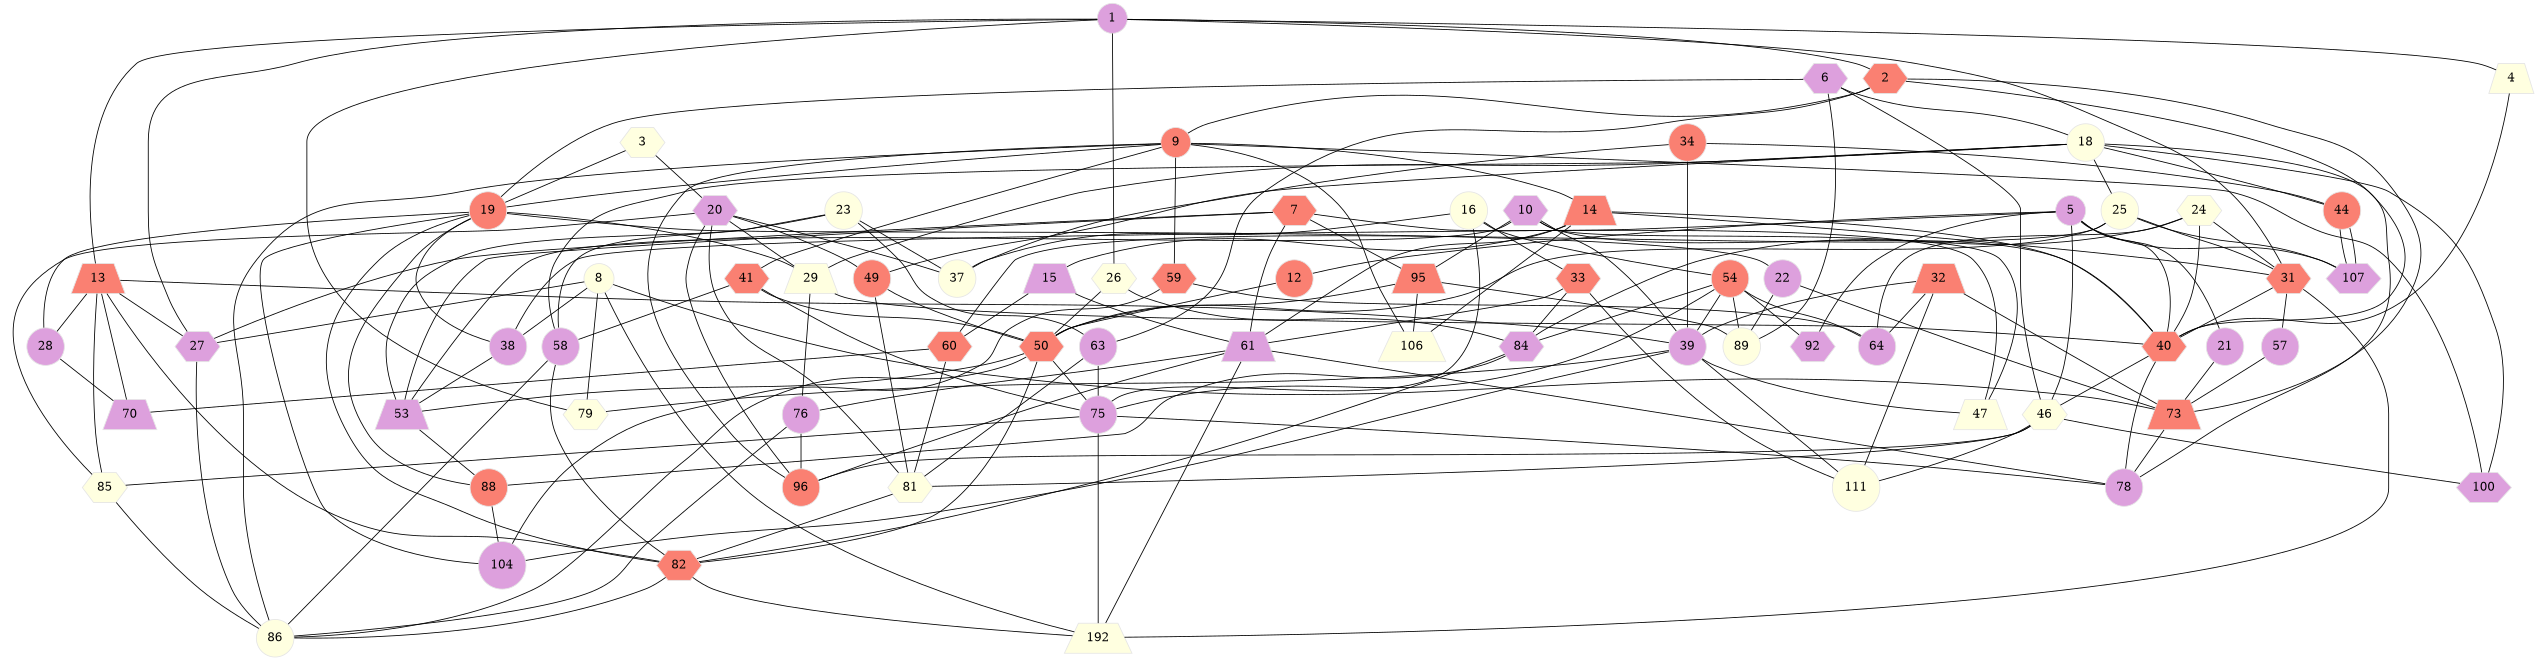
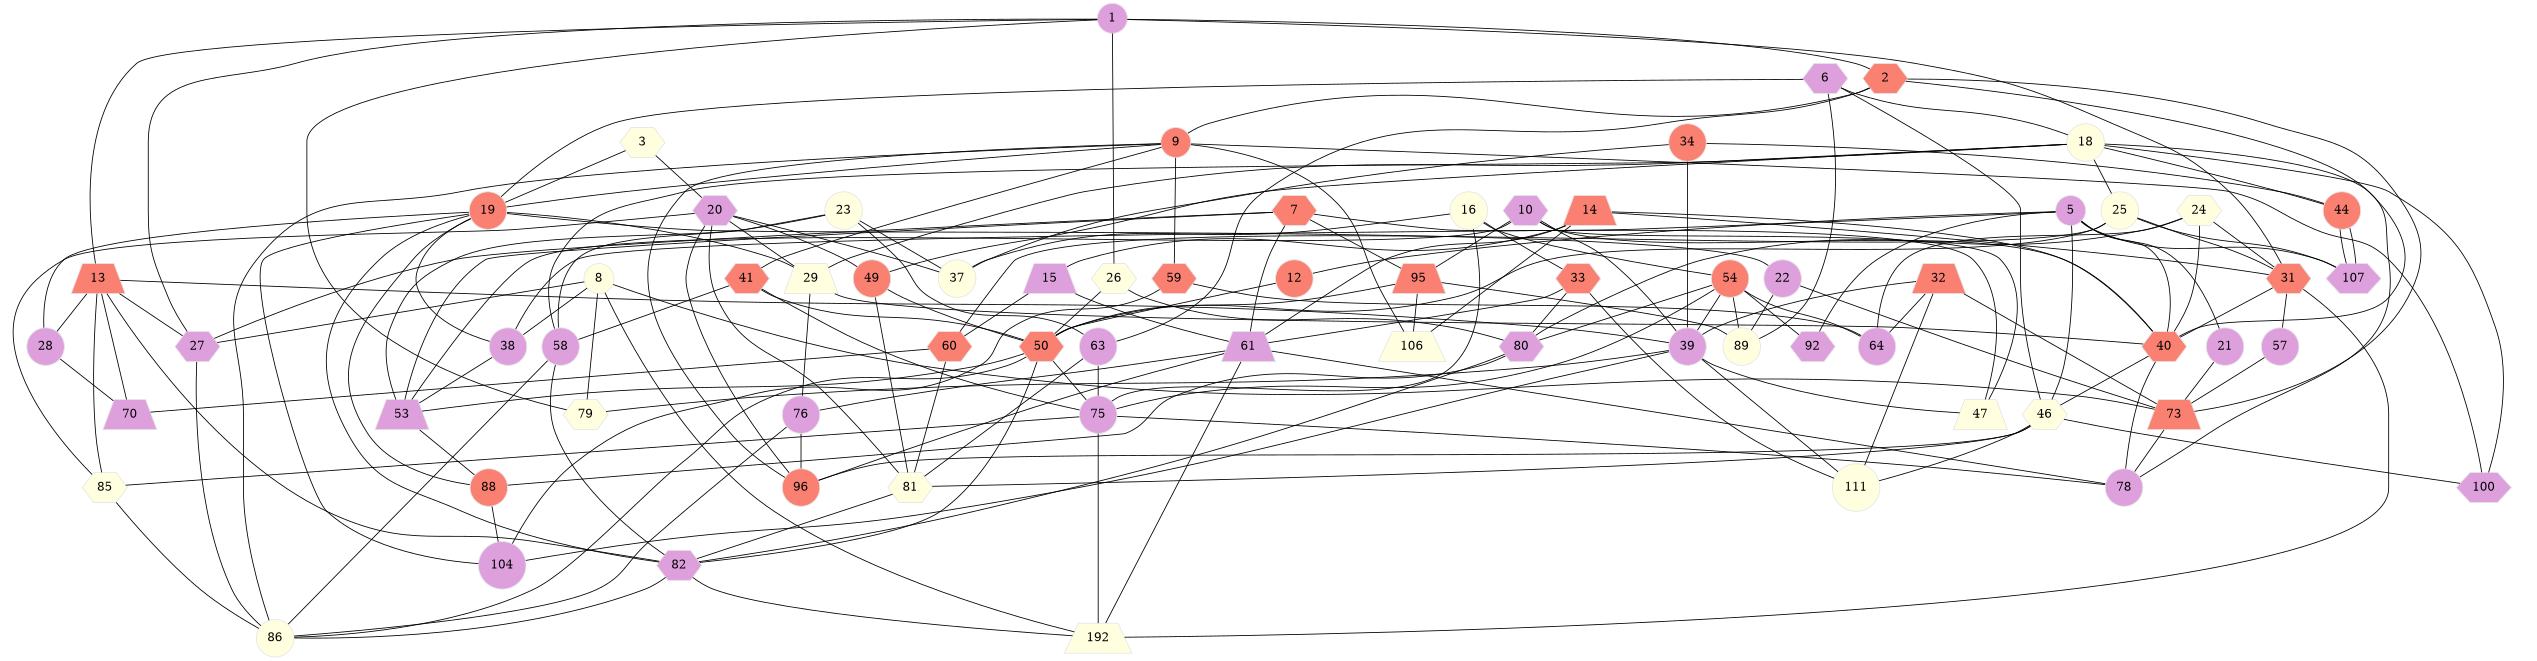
node "4": removed
edge "9" -- "14": removed
node "84": label "84" -> "80"
node "82": fillcolor salmon -> plum
